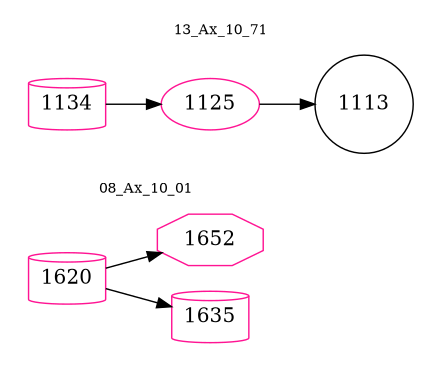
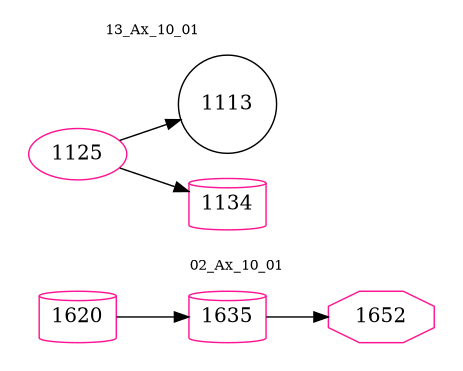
cluster "13_Ax_10_71": label "13_Ax_10_71" -> "13_Ax_10_01"
edge "1134" -> "1125": reversed
cluster "08_Ax_10_01": label "08_Ax_10_01" -> "02_Ax_10_01"
edge "1620" -> "1652": now "1635" -> "1652"
